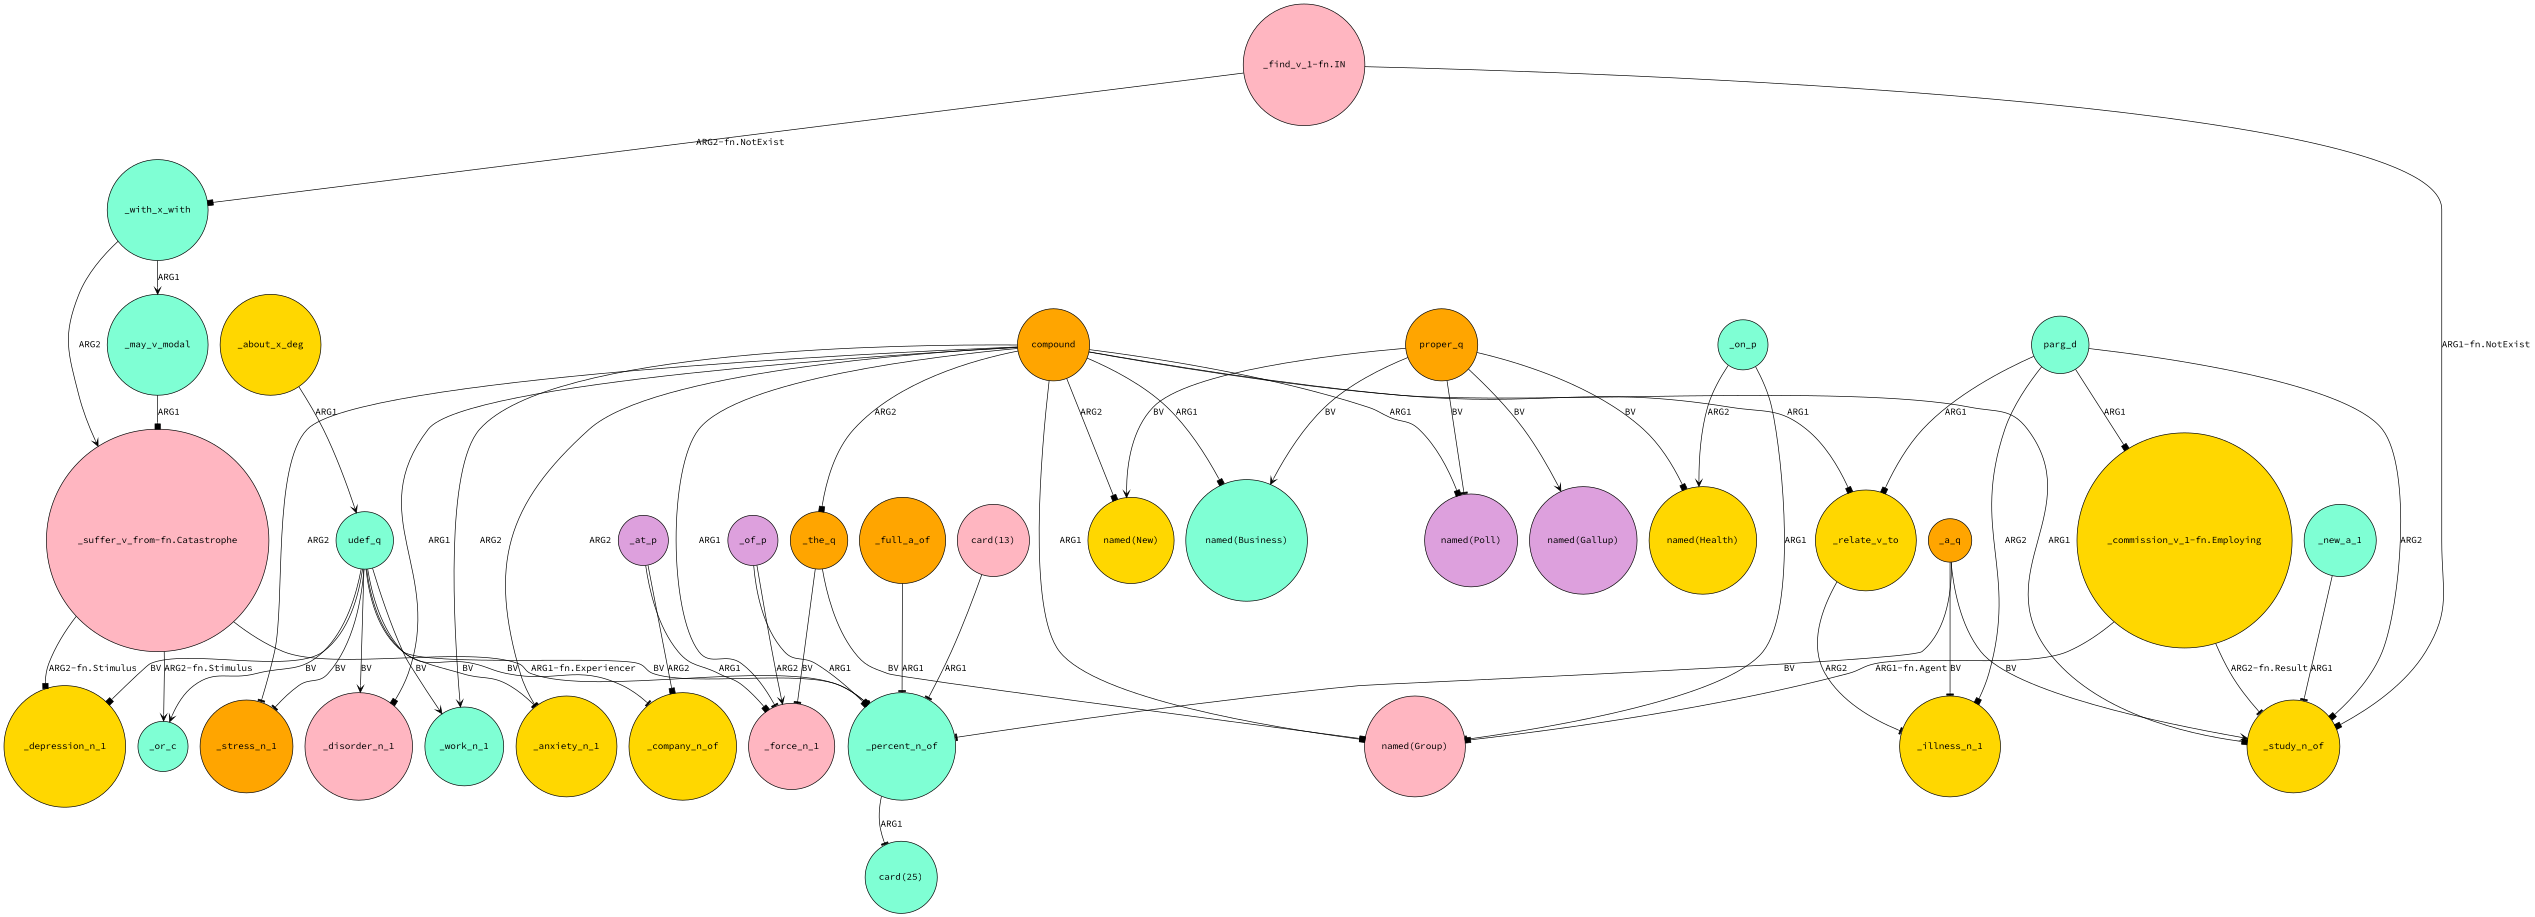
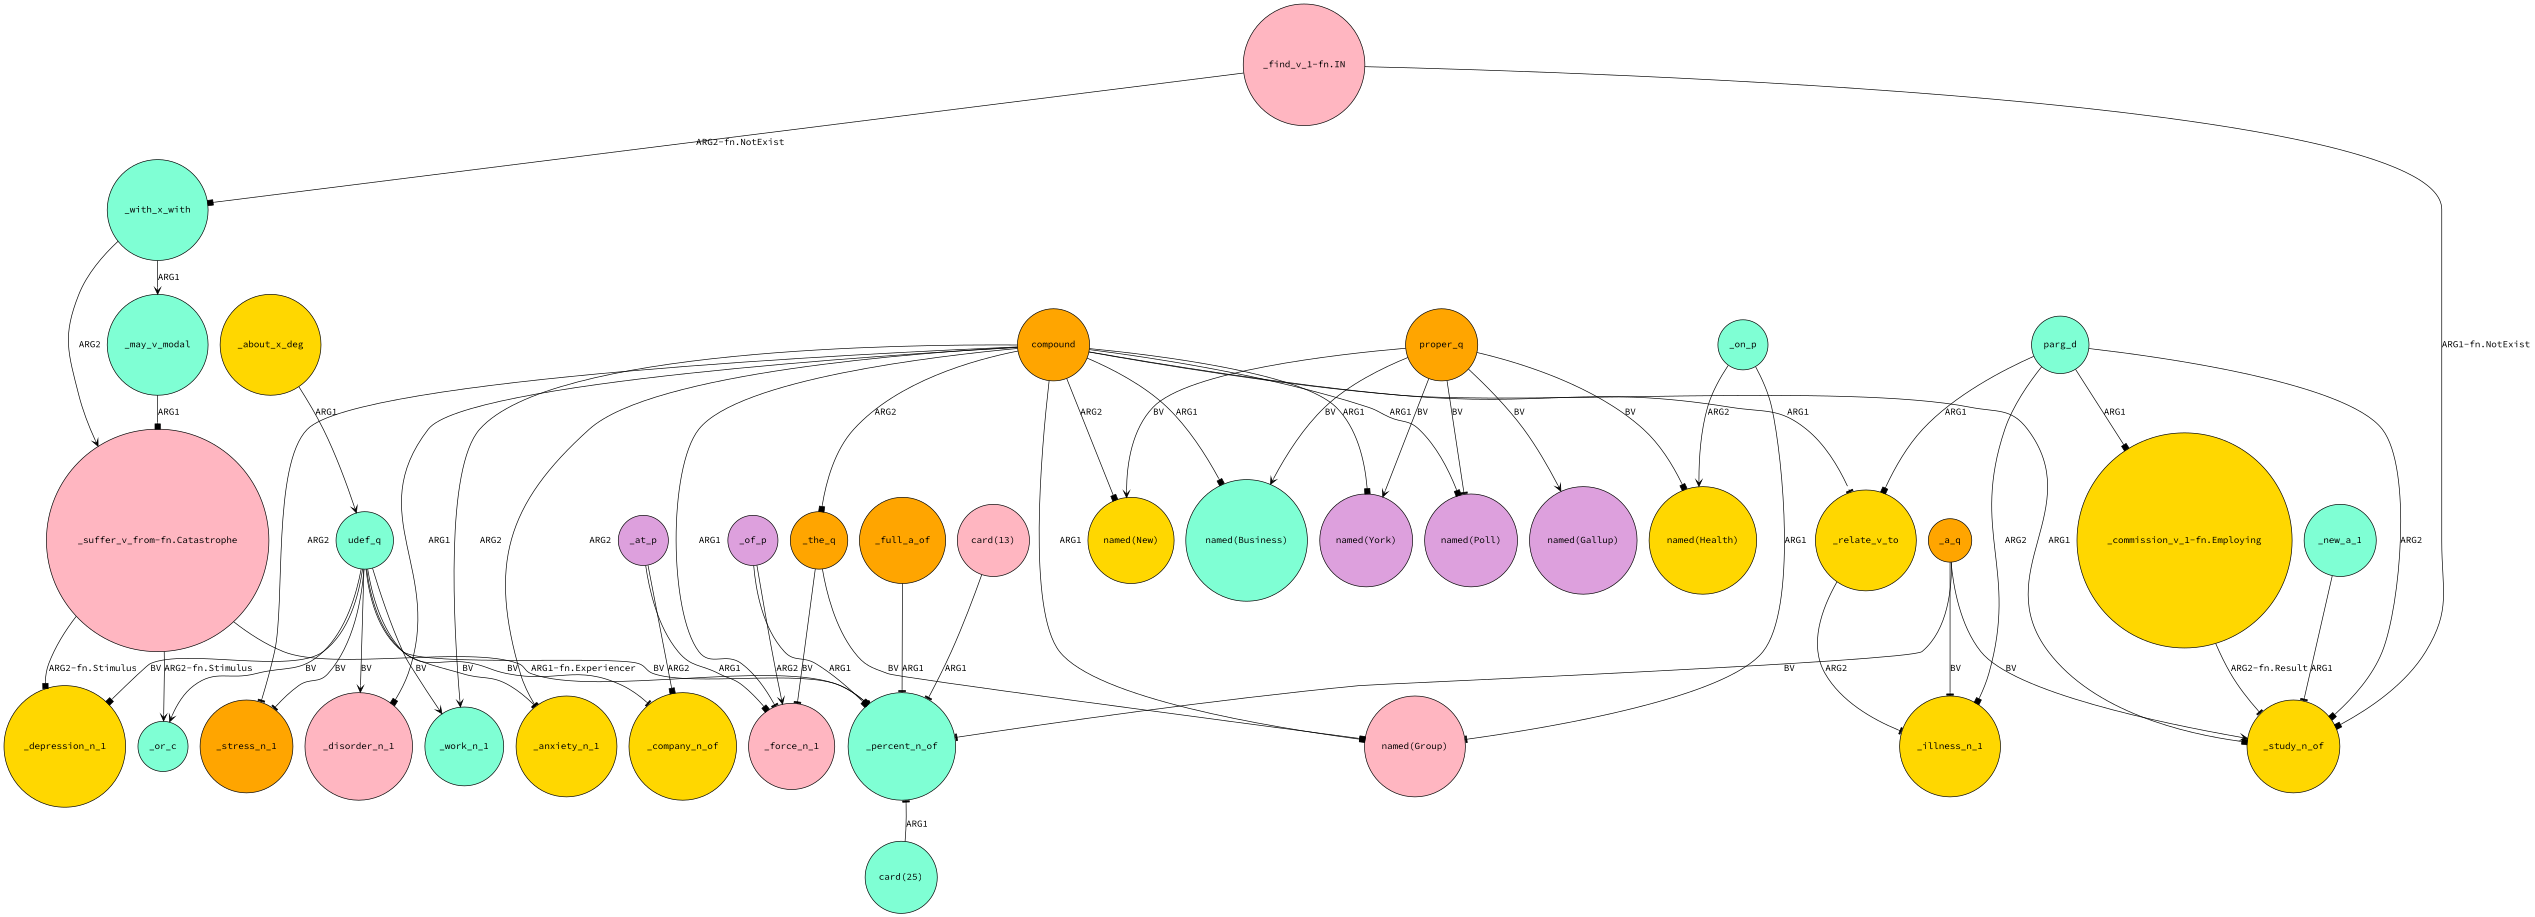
edge "compound" -> "_relate_v_to": arrowhead box -> tee
node "named(York)": added
edge "_commission_v_1-fn.Employing" -> "named(Group)": removed, label "ARG1-fn.Agent"
edge "_percent_n_of" -> "card(25)": reversed
